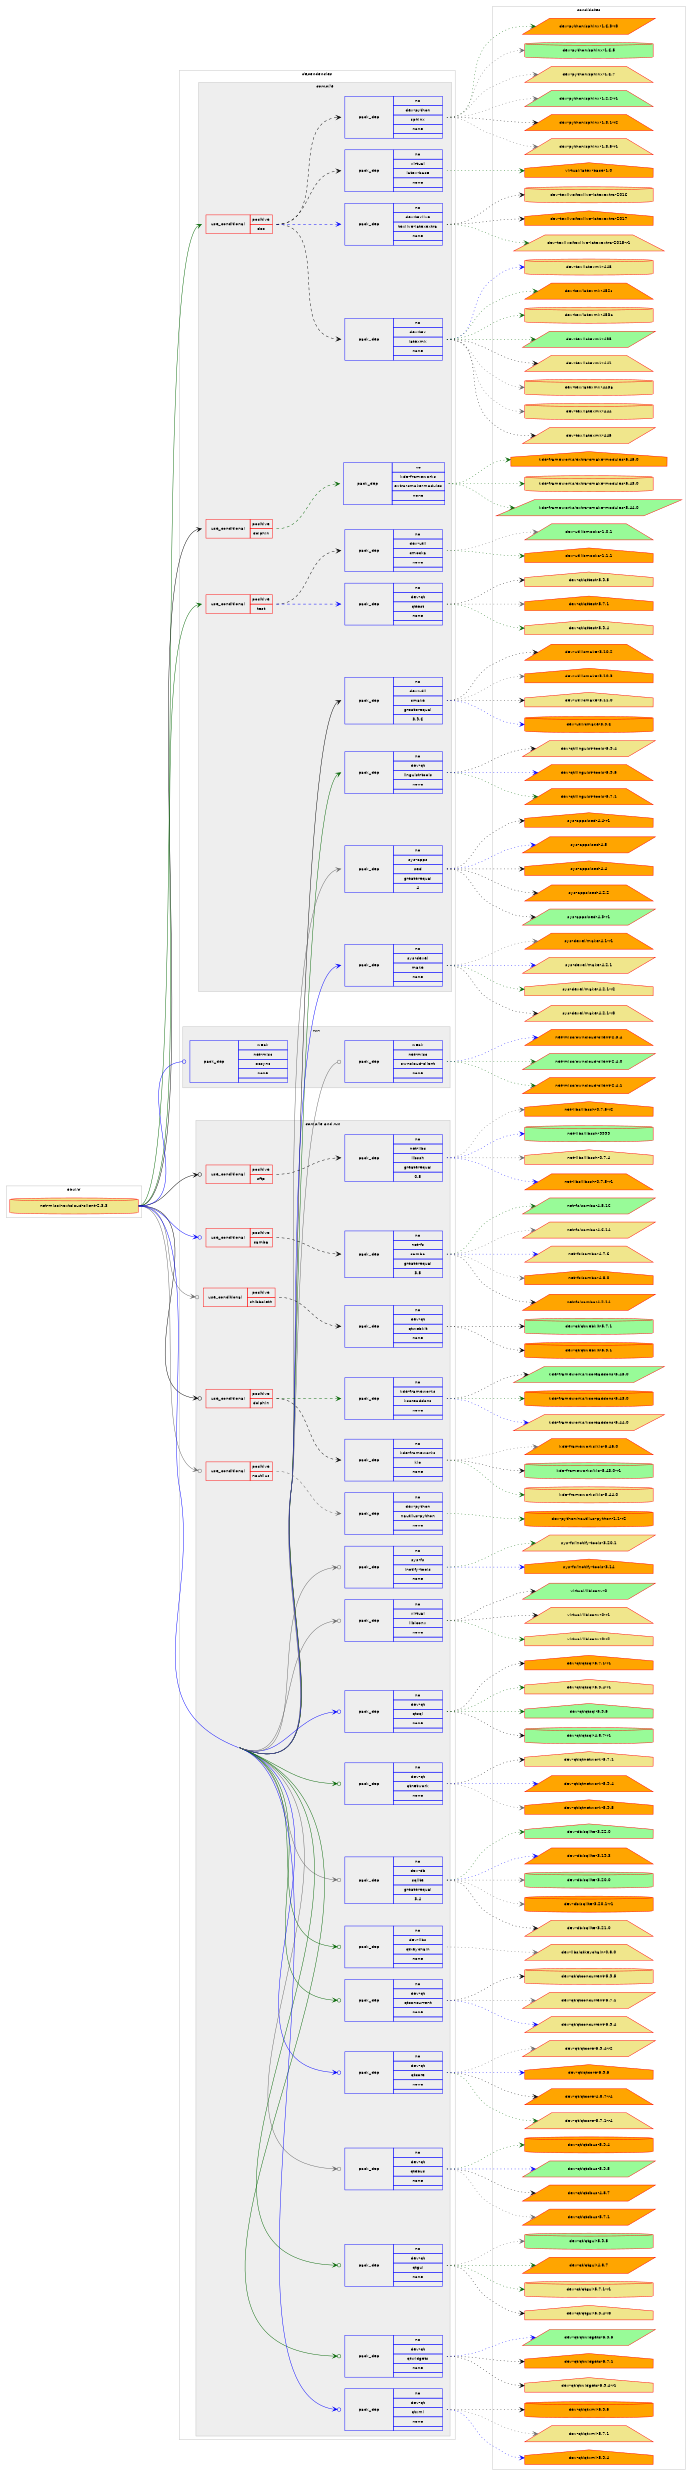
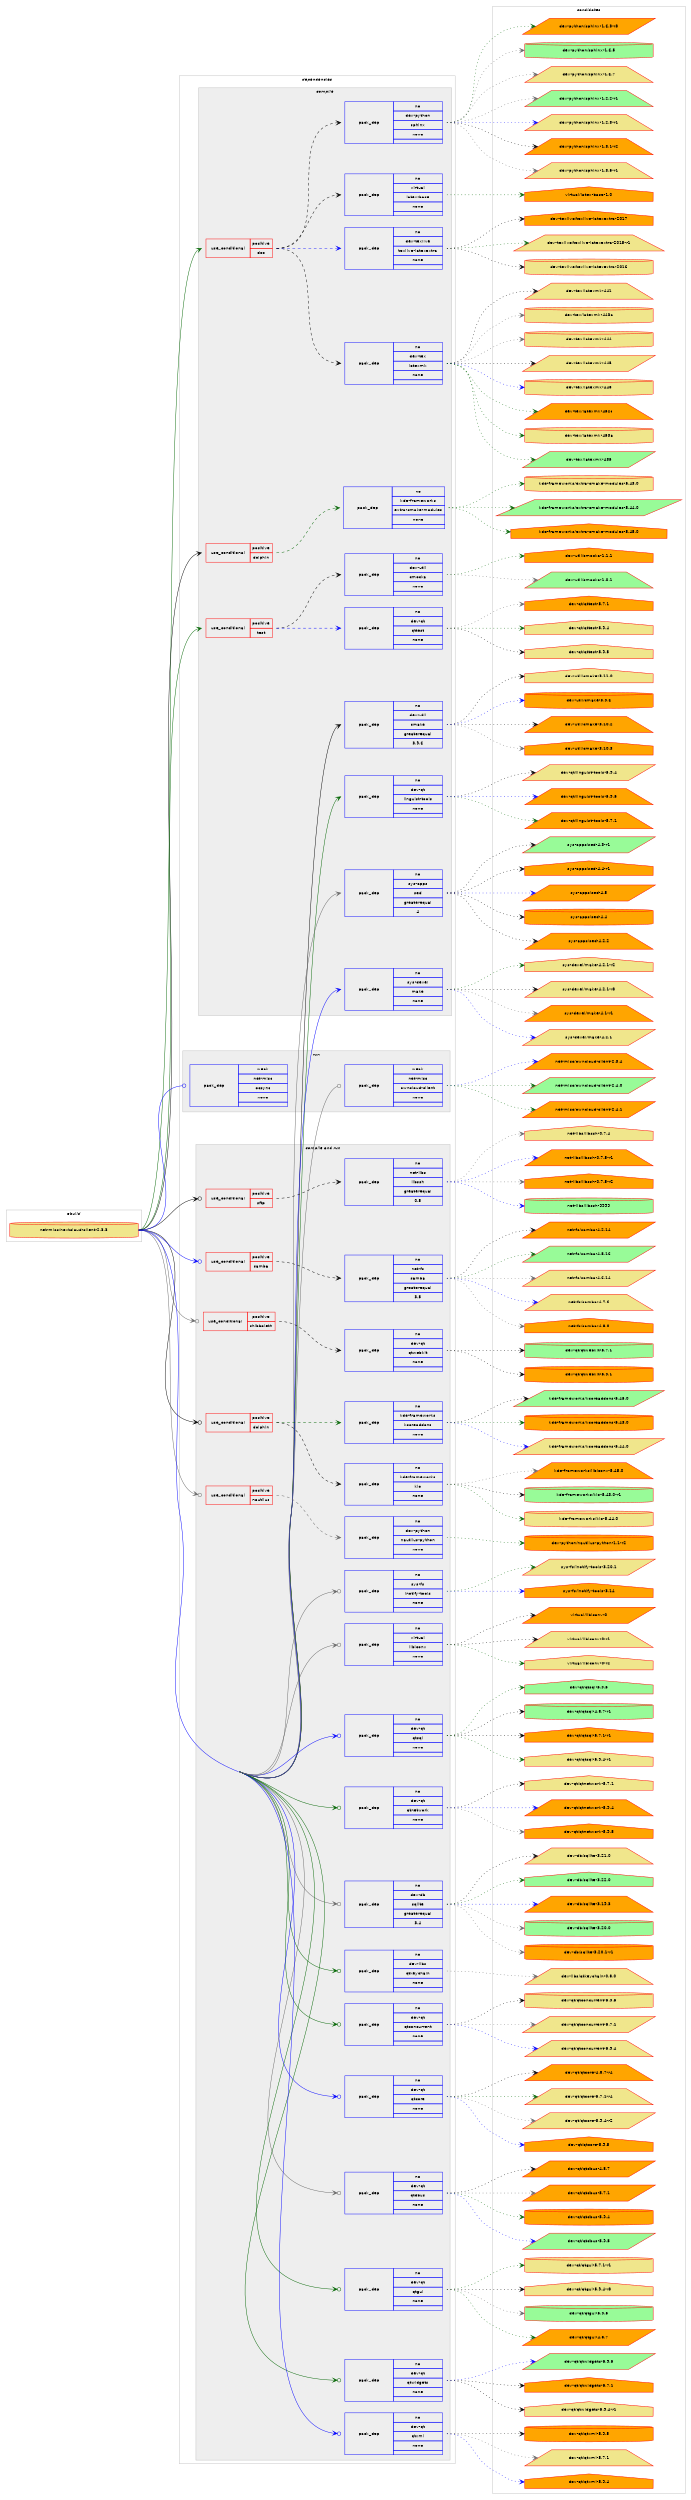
node "dev-python/sphinx-1.2.3-r1": added
node "sys-apps/sed-4.4": shape house -> cylinder
node "kde-frameworks/kio-5.45.0": label "kde-frameworks/kio-5.45.0" -> "kde-frameworks/libiconv-5.45.0"
node "virtual/libiconv-0": fillcolor palegreen -> orange
